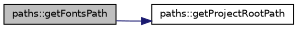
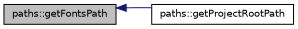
edge "paths::getFontsPath" -> "paths::getProjectRootPath": reversed
